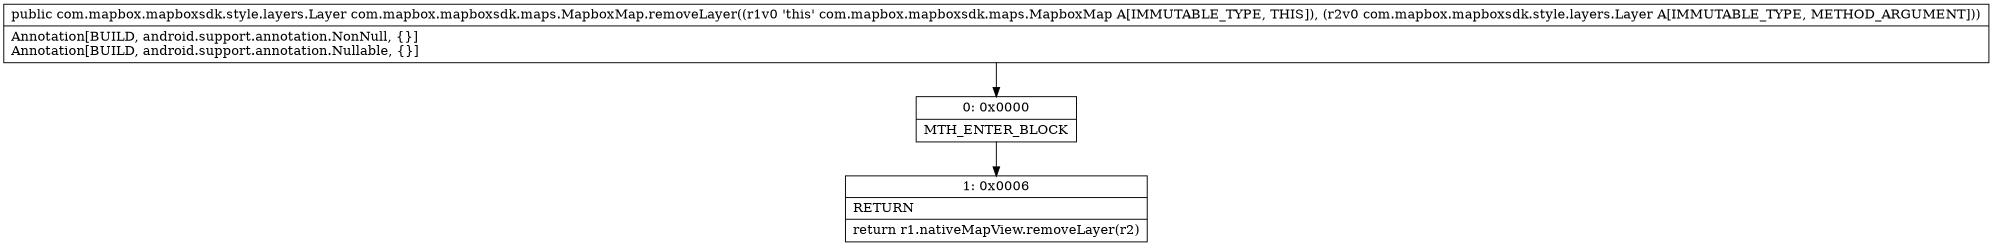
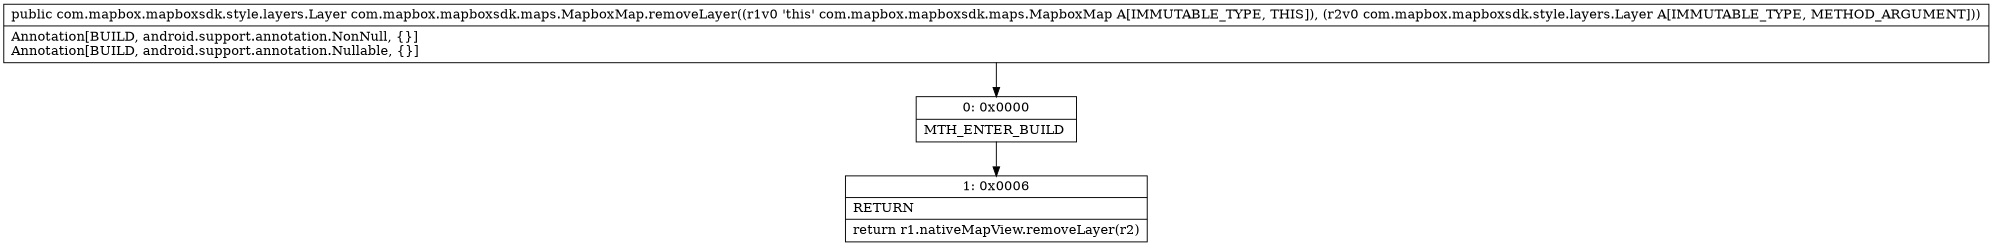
node "0: 0x0000": text "MTH_ENTER_BLOCK" -> "MTH_ENTER_BUILD"
